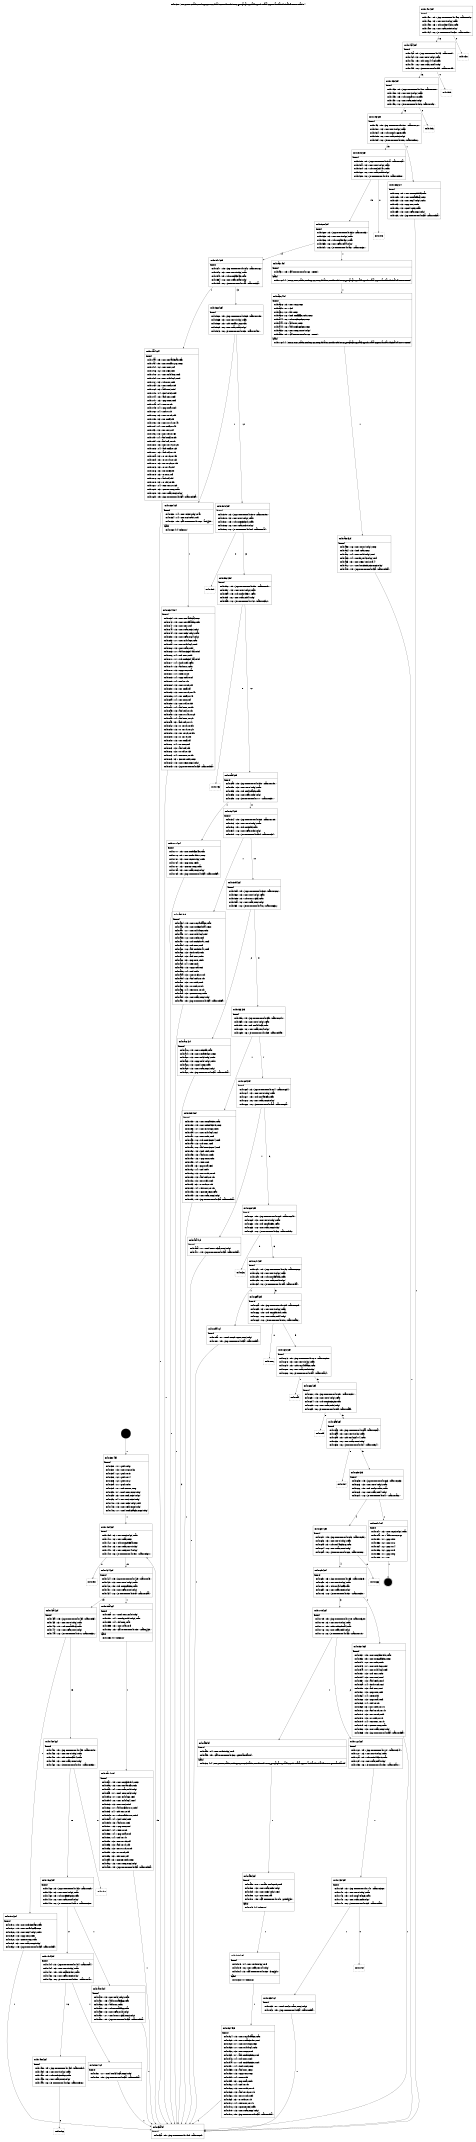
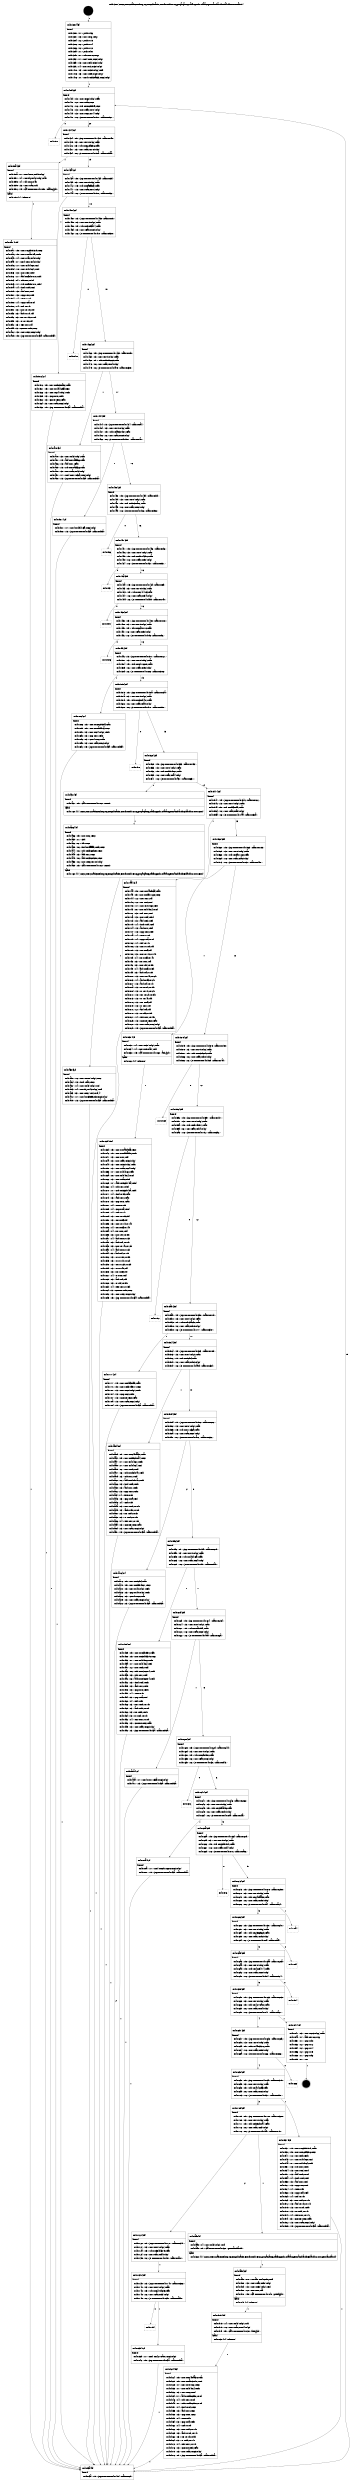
edge "0x401498 [25]" -> "0x4014b1 [25]": added, label "16"
